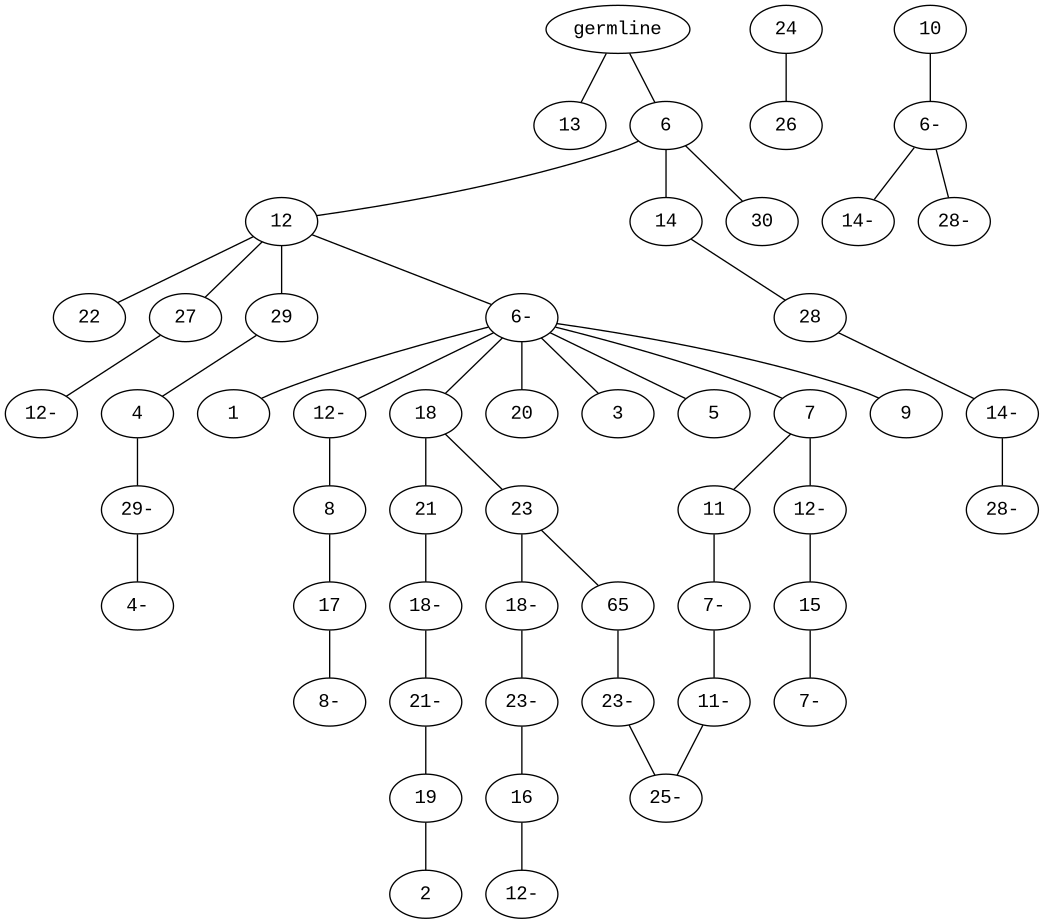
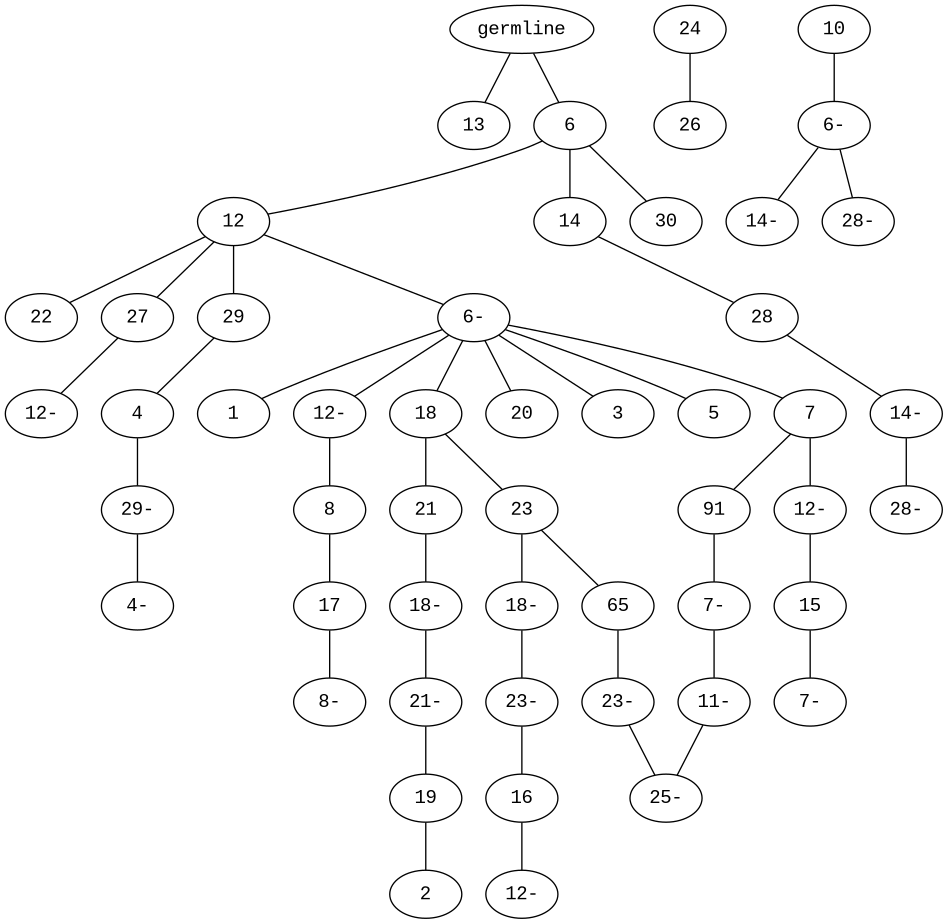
node "9": removed
node "11": label "11" -> "91"
